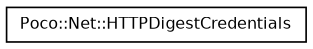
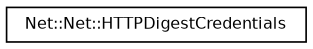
node "Poco::Net::HTTPDigestCredentials": label "Poco::Net::HTTPDigestCredentials" -> "Net::Net::HTTPDigestCredentials"
